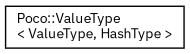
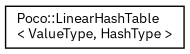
node "Poco::ValueType < ValueType, HashType >": label "Poco::ValueType < ValueType, HashType >" -> "Poco::LinearHashTable < ValueType, HashType >"
